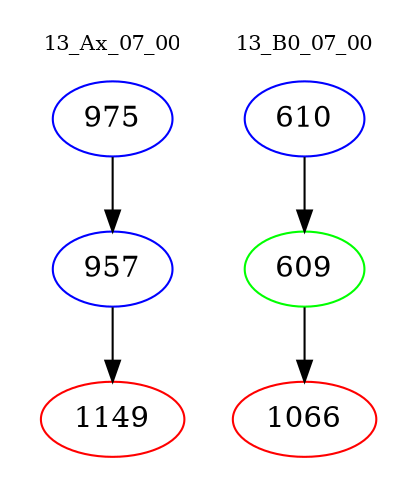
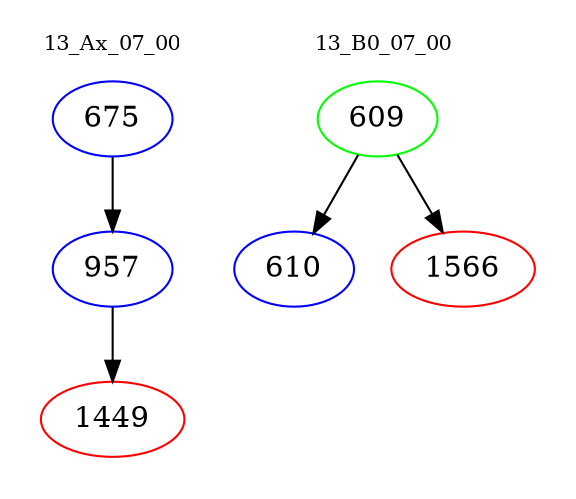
node "975": label "975" -> "675"
edge "610" -> "609": reversed
node "1149": label "1149" -> "1449"
node "1066": label "1066" -> "1566"
